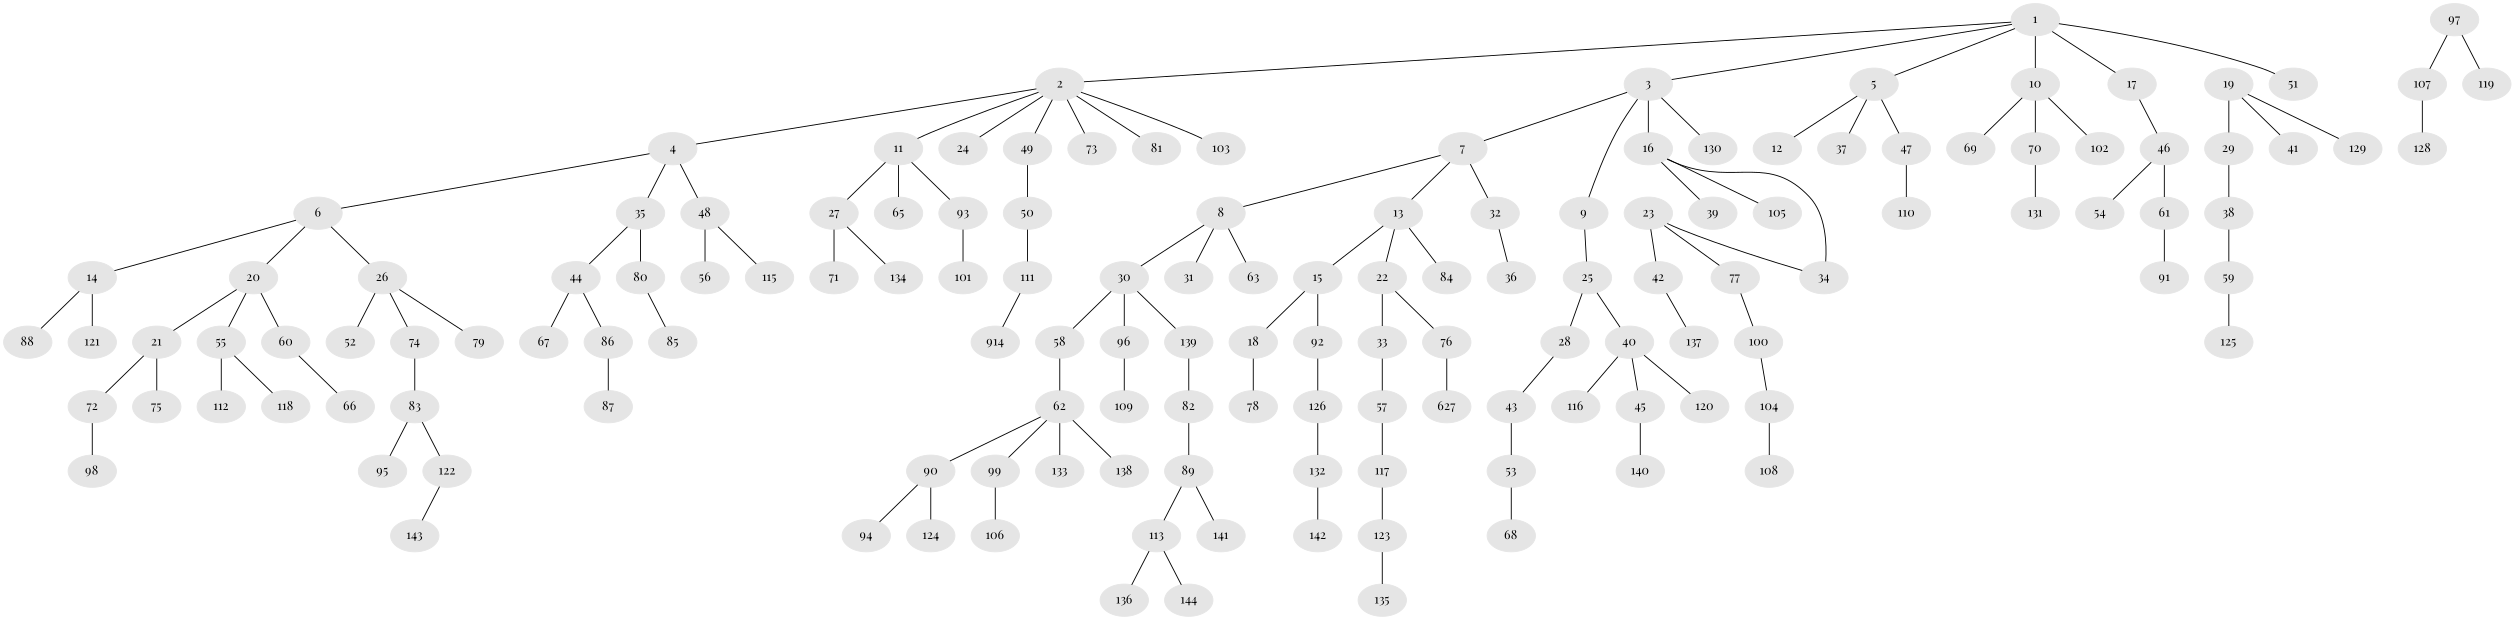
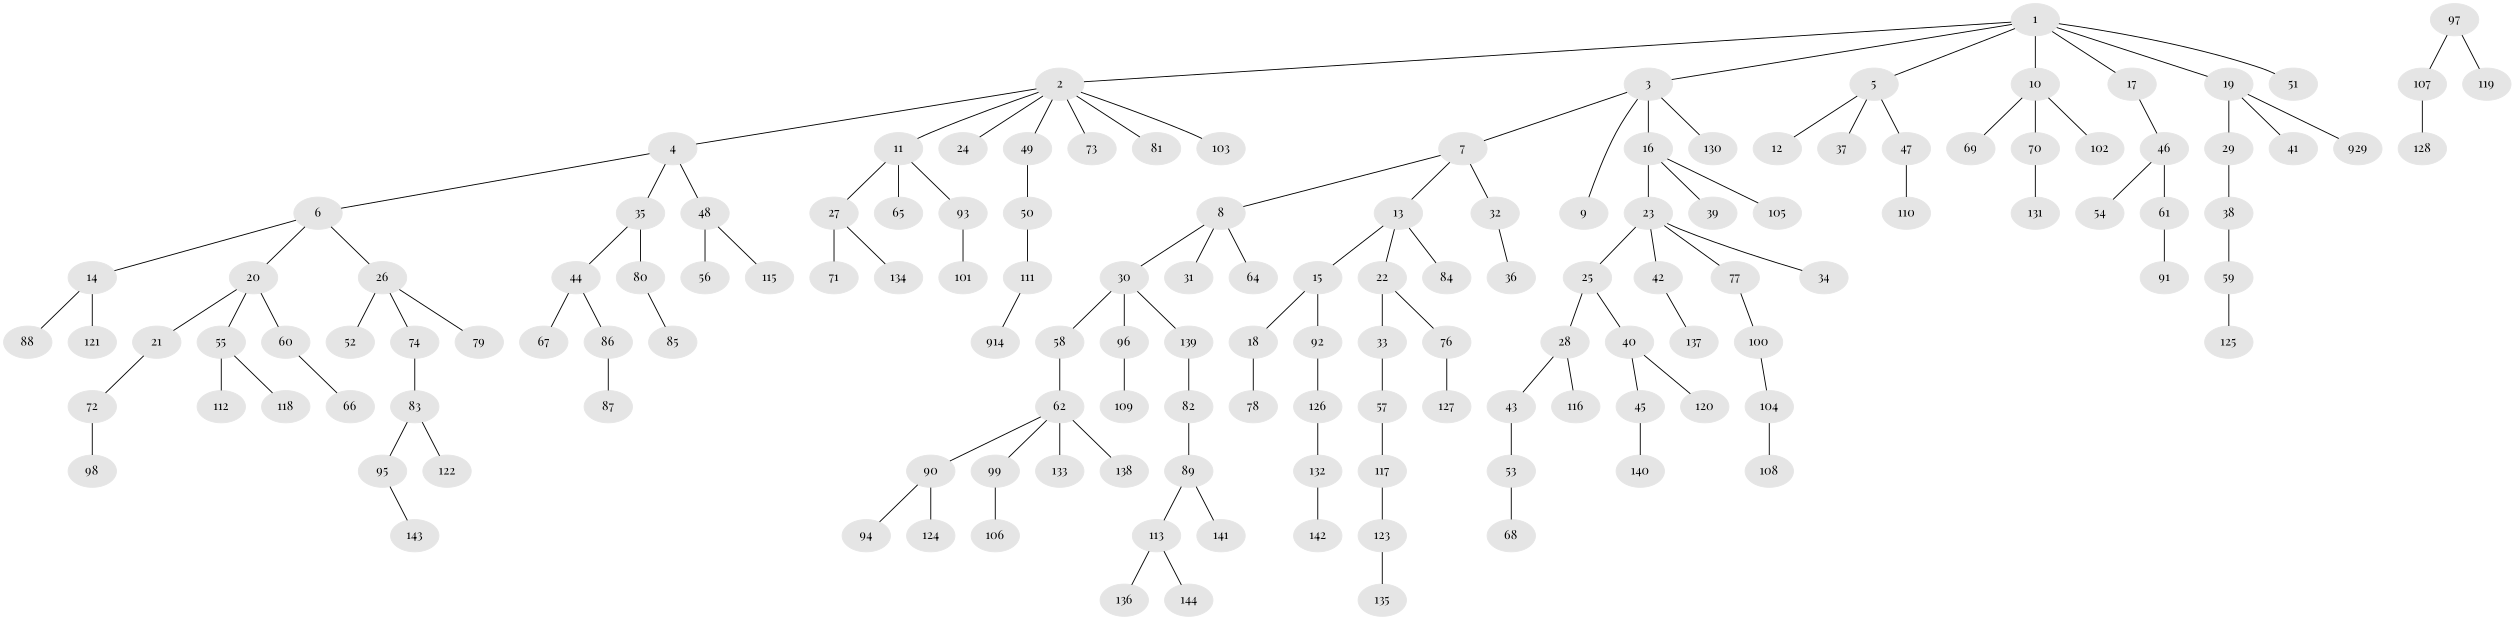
edge "1" -- "19": added
node "129": label "129" -> "929"
edge "16" -- "34": now "16" -- "23"
edge "9" -- "25": now "23" -- "25"
node "63": label "63" -> "64"
edge "40" -- "116": now "28" -- "116"
node "75": removed
node "627": label "627" -> "127"
edge "122" -- "143": now "95" -- "143"
